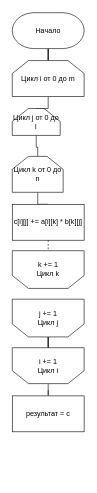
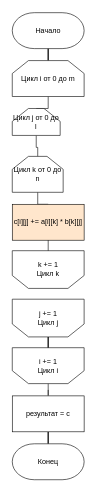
node "c[i][j] += a[i][k] * b[k][j]": fillcolor #ffffff -> #ffe6cc
edge "c[i][j] += a[i][k] * b[k][j]" -- "k += 1 Цикл k": style dashed -> solid
edge "результат = c" -- "Конец": added
node "Конец": added
